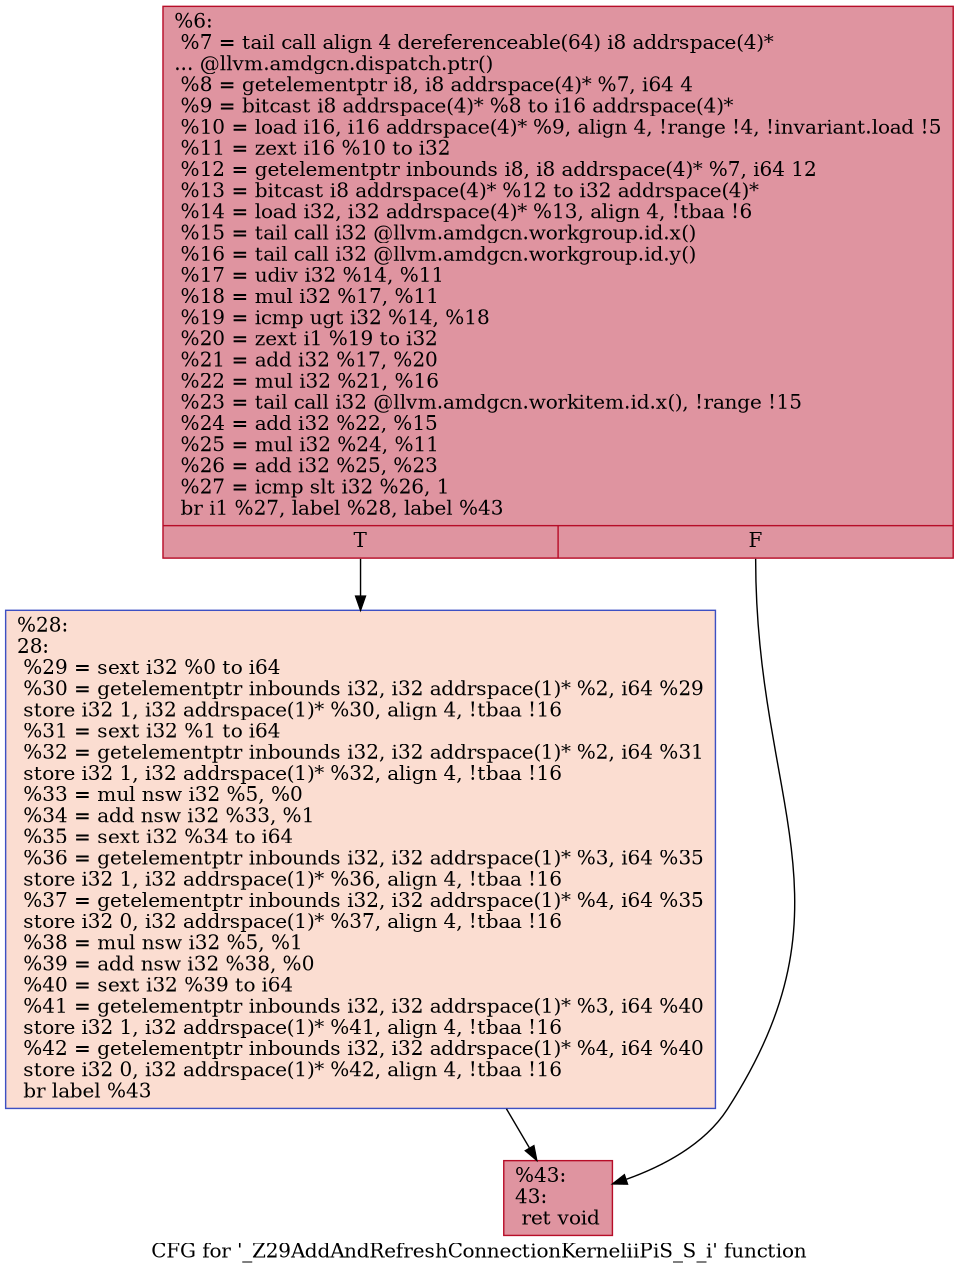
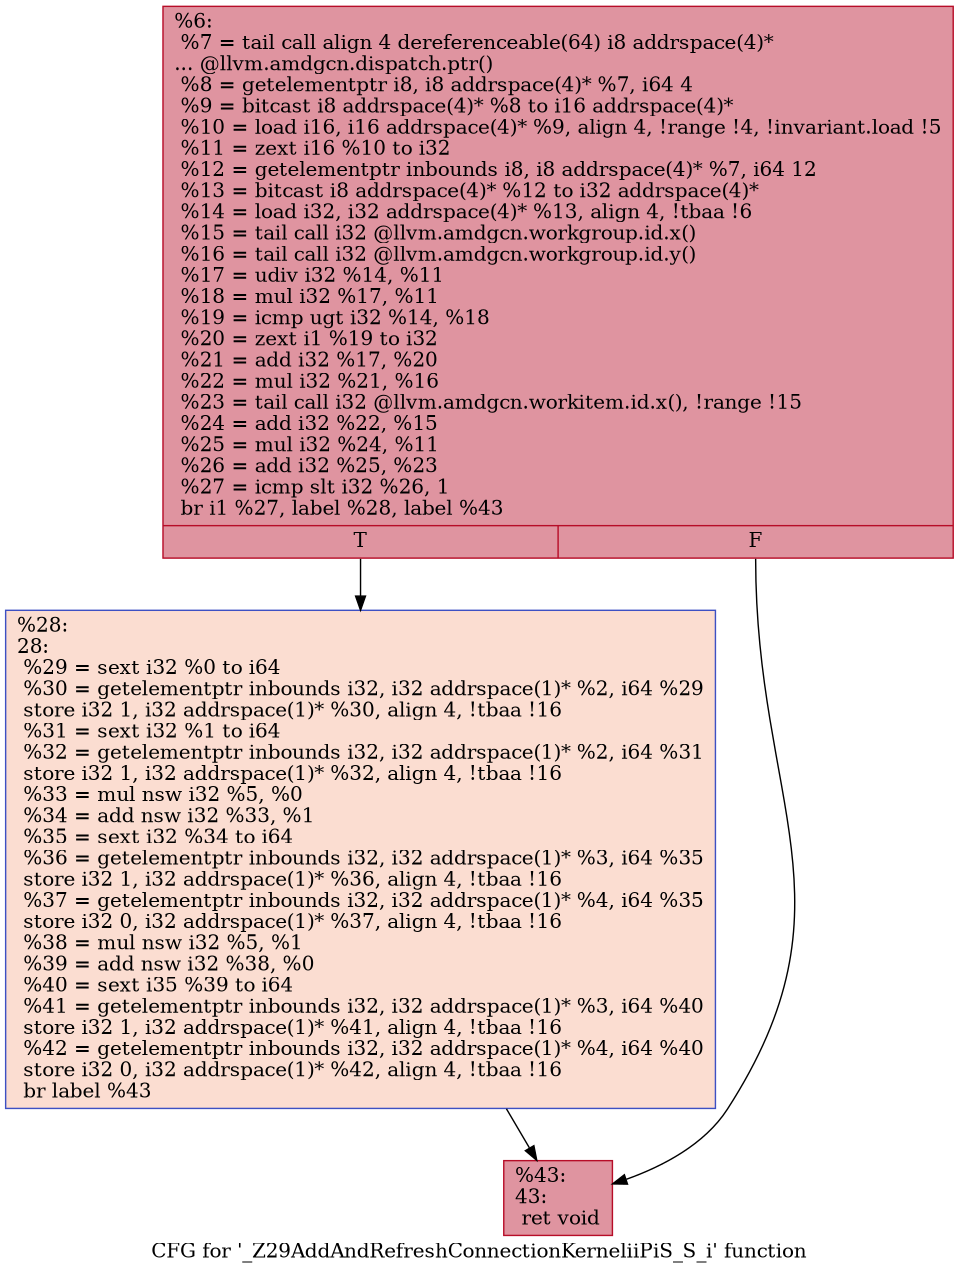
node "%28:": text "%40 = sext i32 %39 to i64" -> "%40 = sext i35 %39 to i64"
